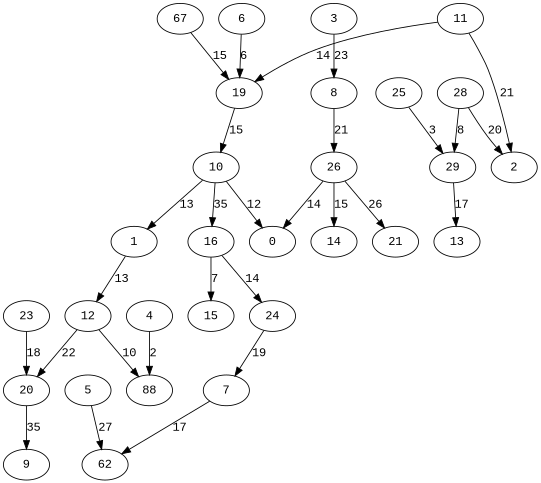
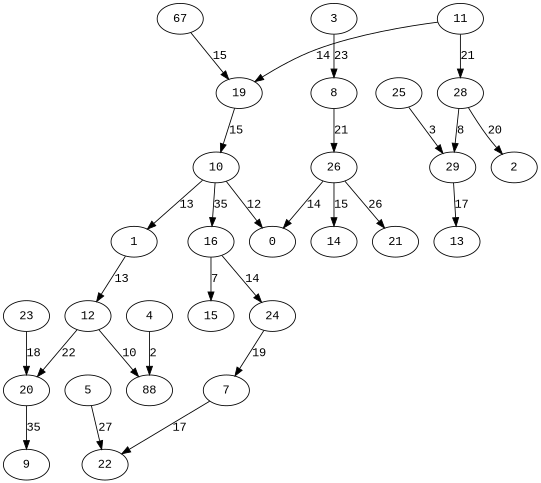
node "6": removed
edge "11" -> "2": now "11" -> "28"
node "62": label "62" -> "22"
